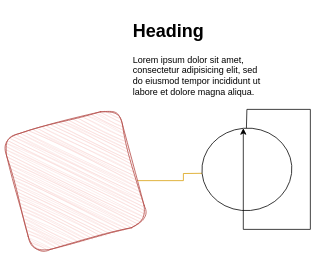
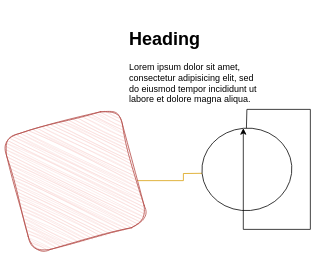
node "HeadingLorem ipsum dolor sit amet, consectetur adipisicing elit, sed do eiusmod tempor incididunt ut labore et dolore magna aliqua.": moved (199, 60) -> (195, 68)
